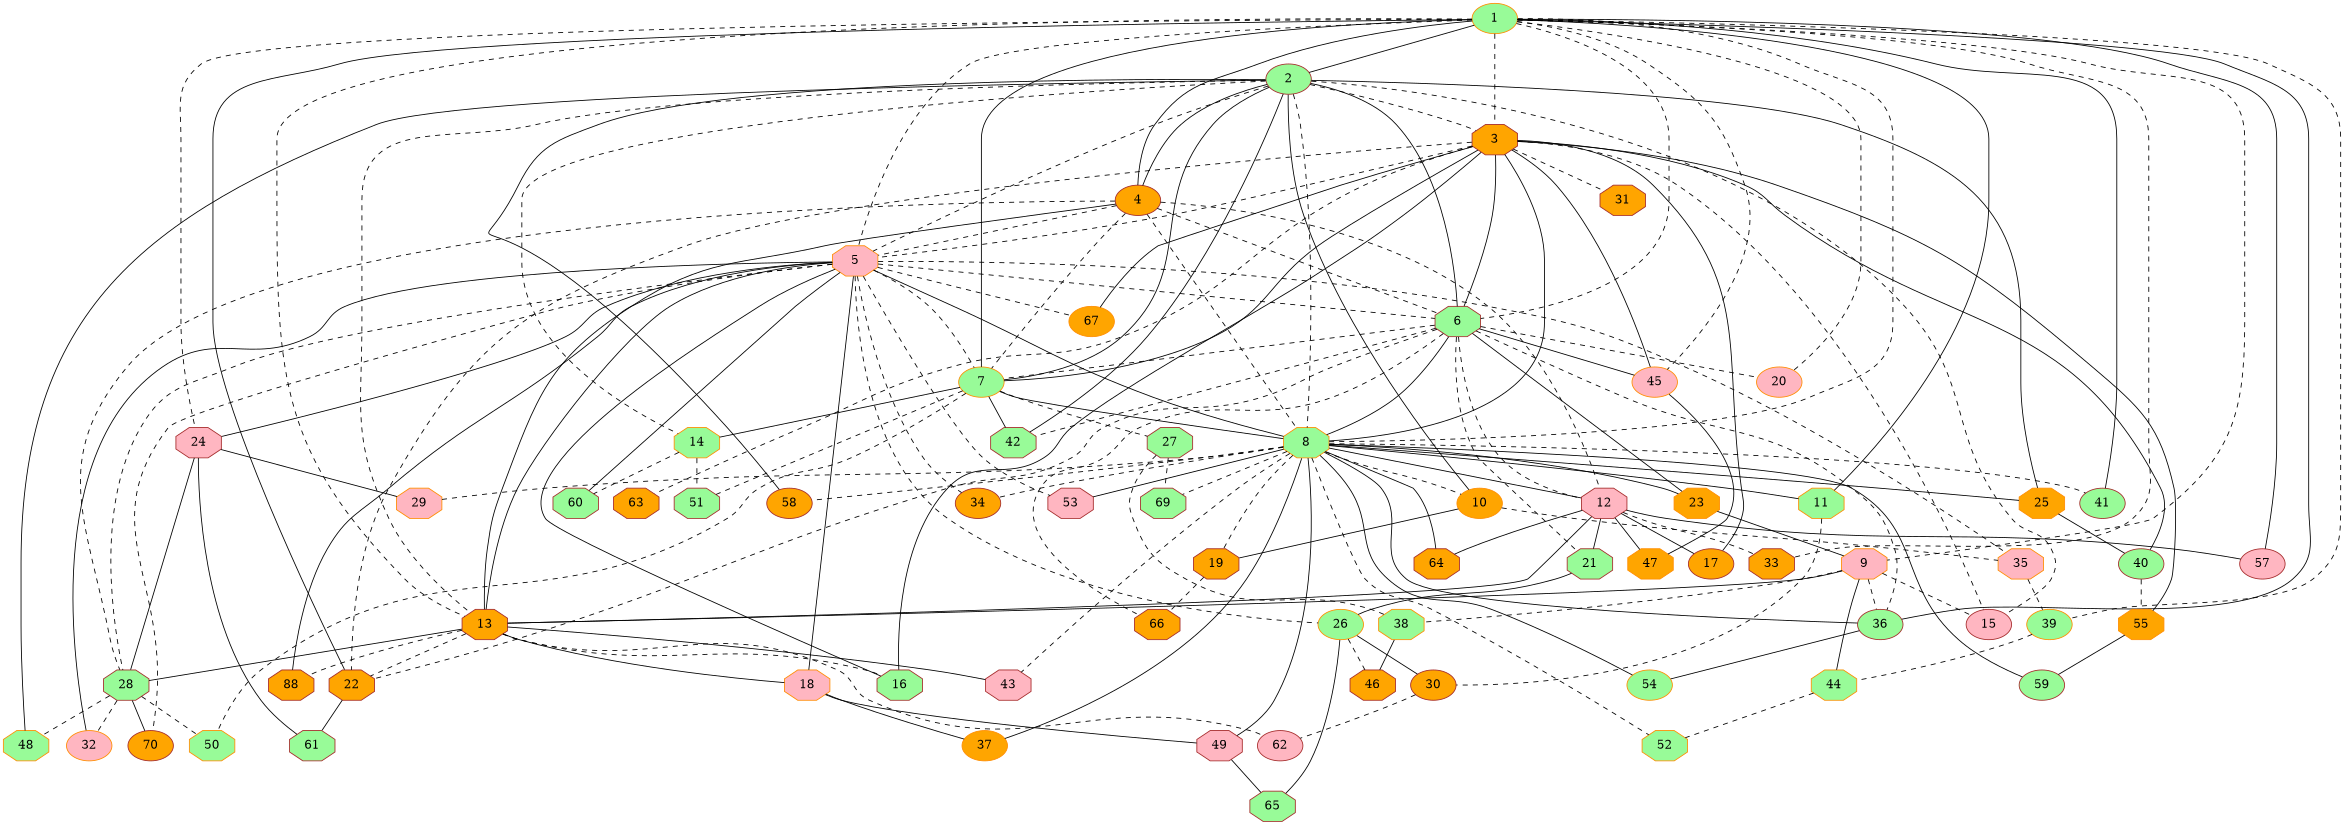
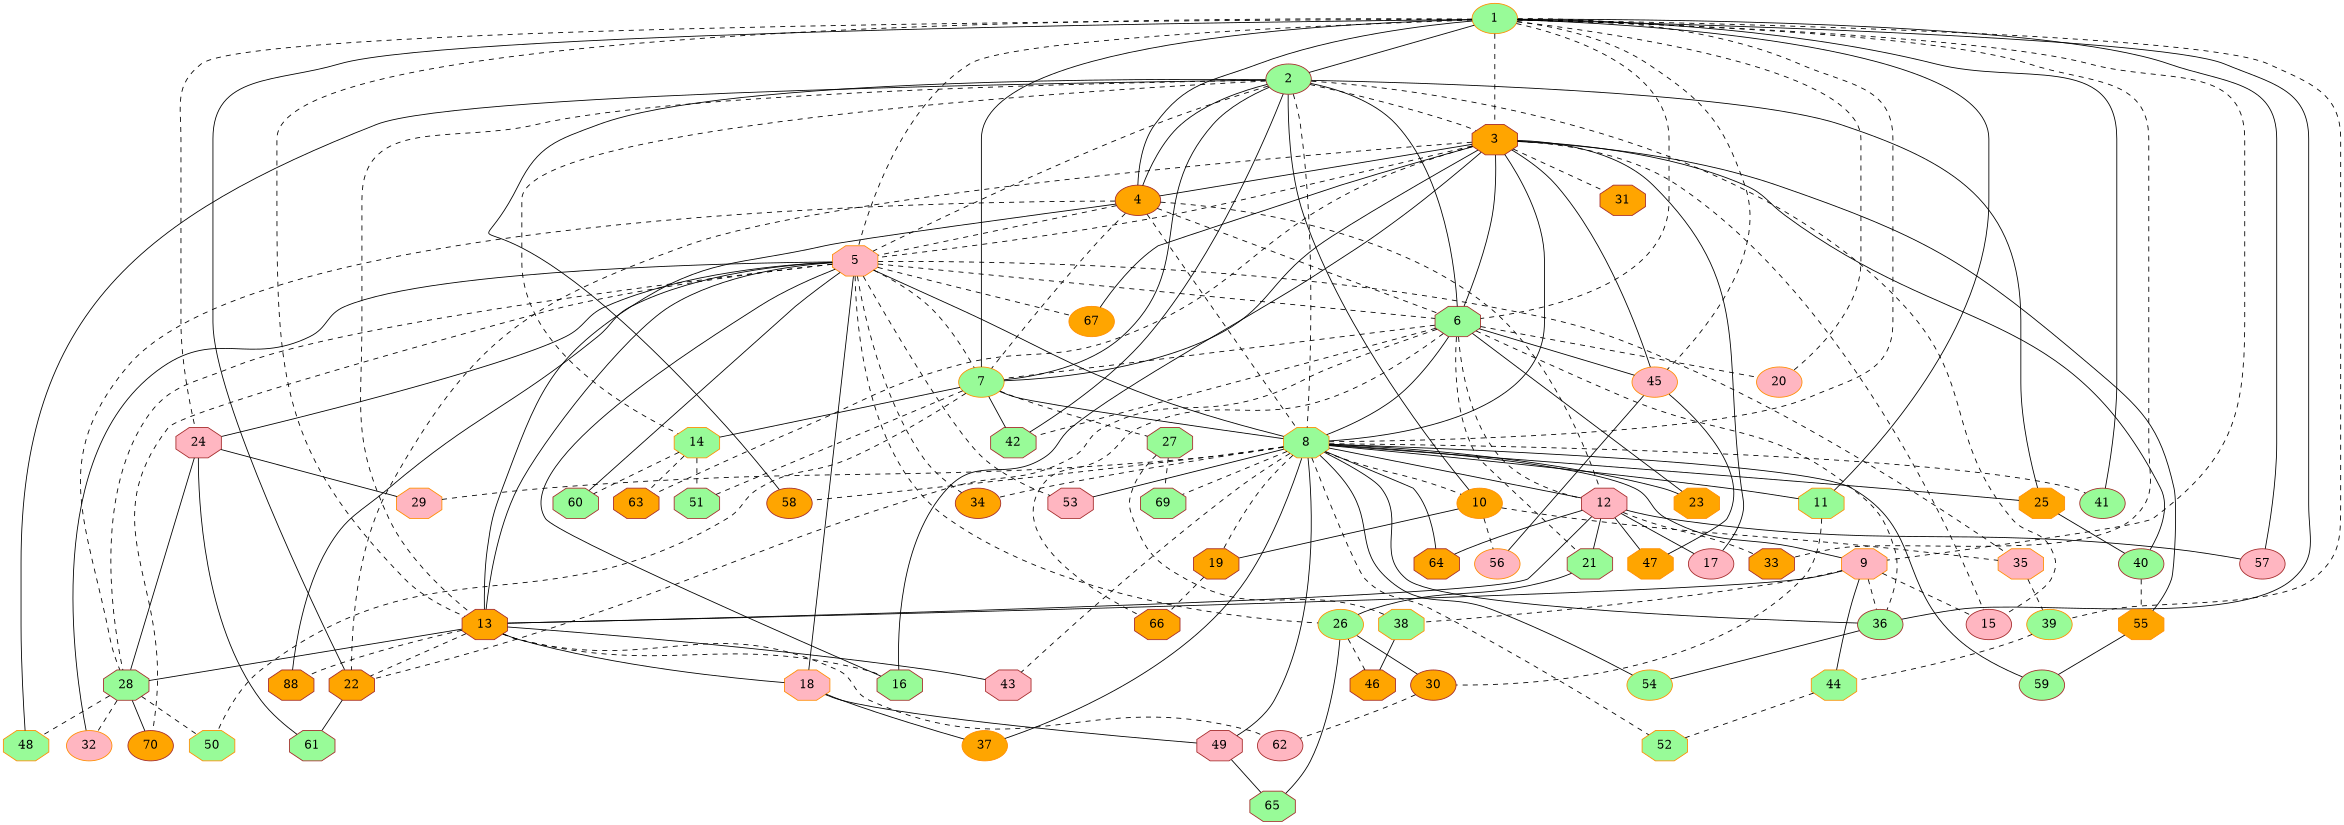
edge "3" -- "4": added
edge "14" -- "63": added
edge "23" -- "9": now "8" -- "9"
node "56": added
node "17": fillcolor orange -> lightpink
